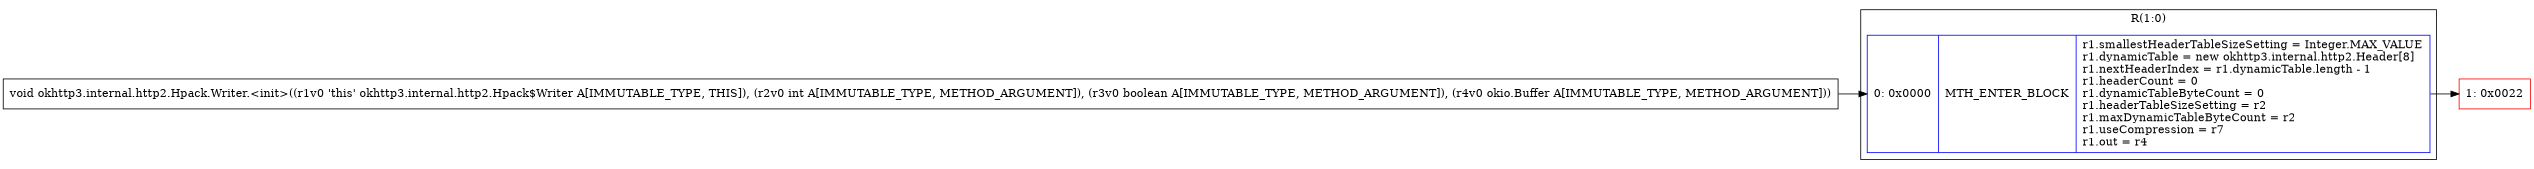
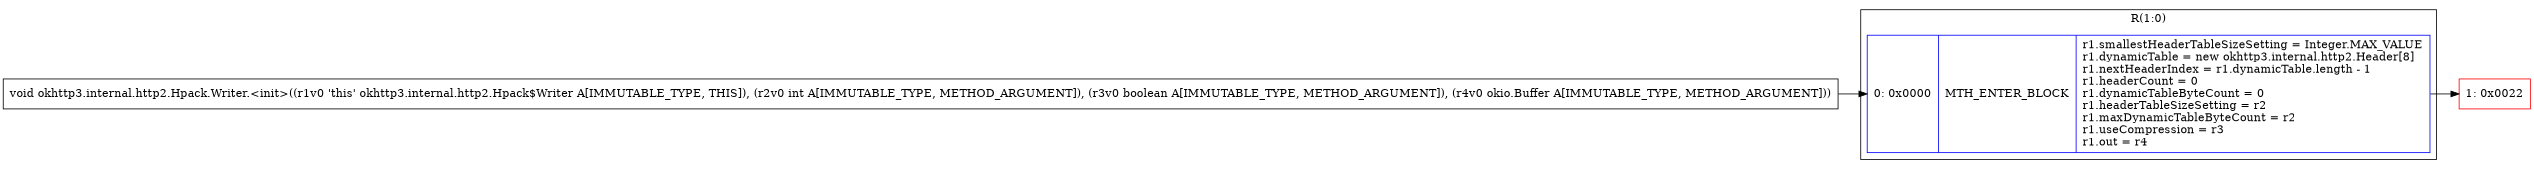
node "0: 0x0000": text "r1.useCompression = r7" -> "r1.useCompression = r3"
